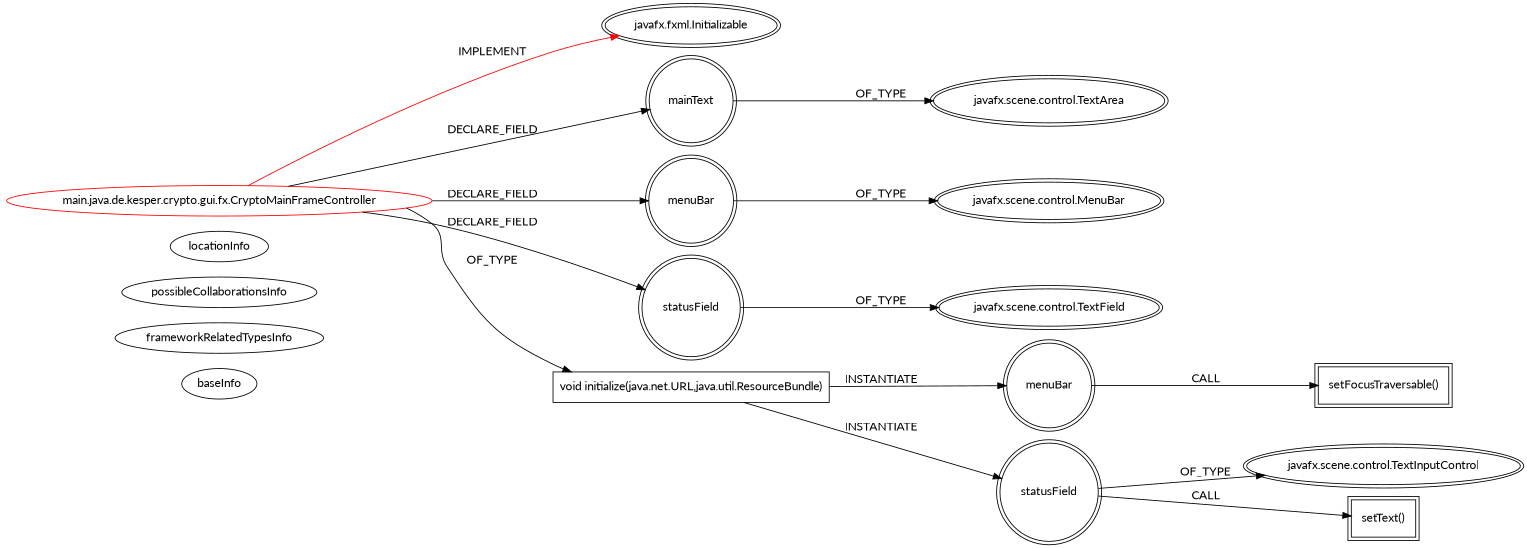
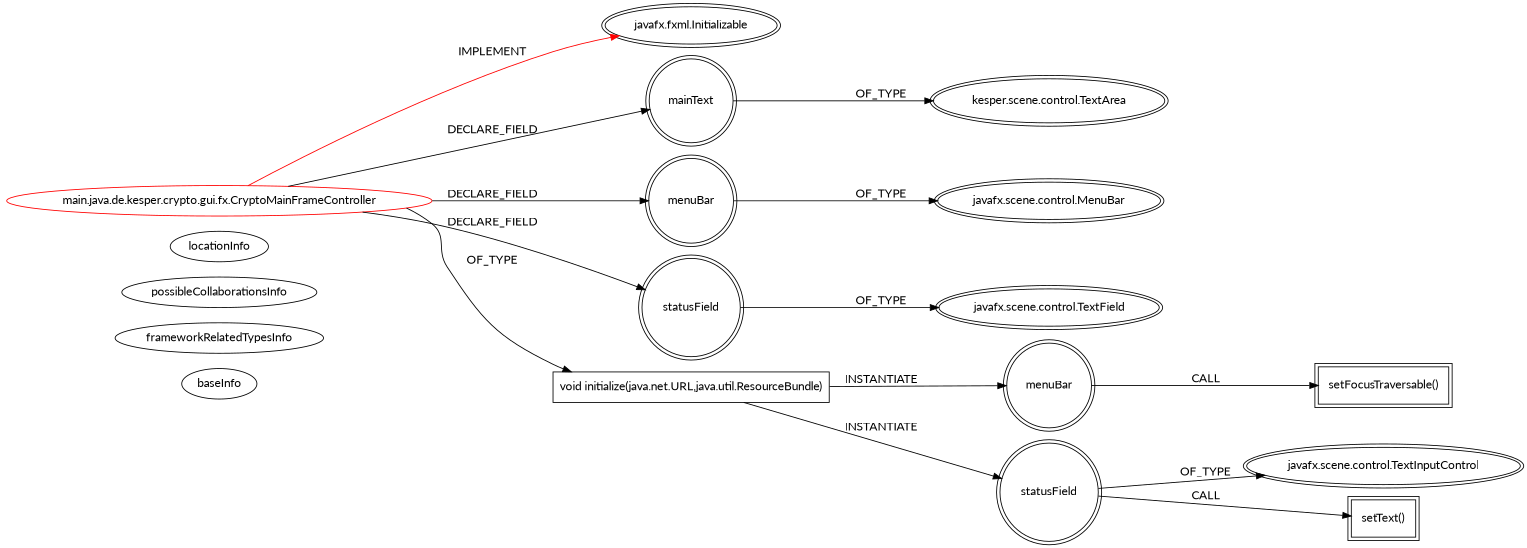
node "javafx.scene.control.TextArea": label "javafx.scene.control.TextArea" -> "kesper.scene.control.TextArea"
